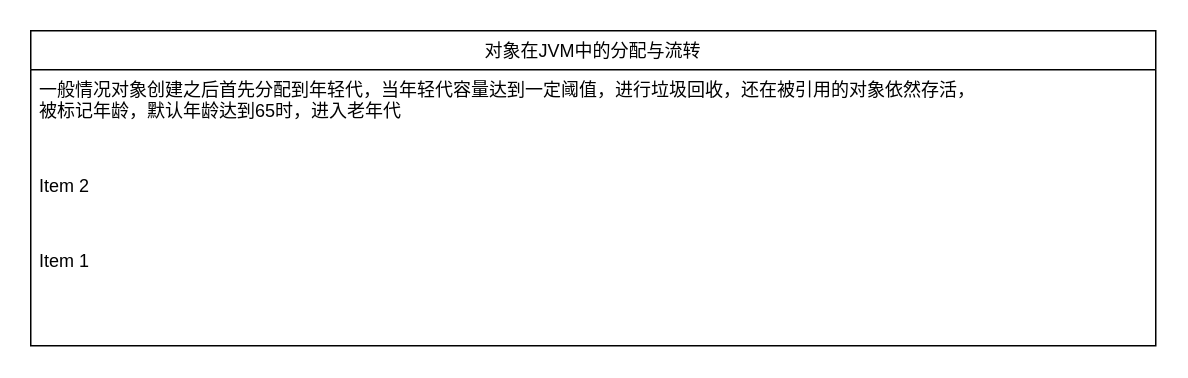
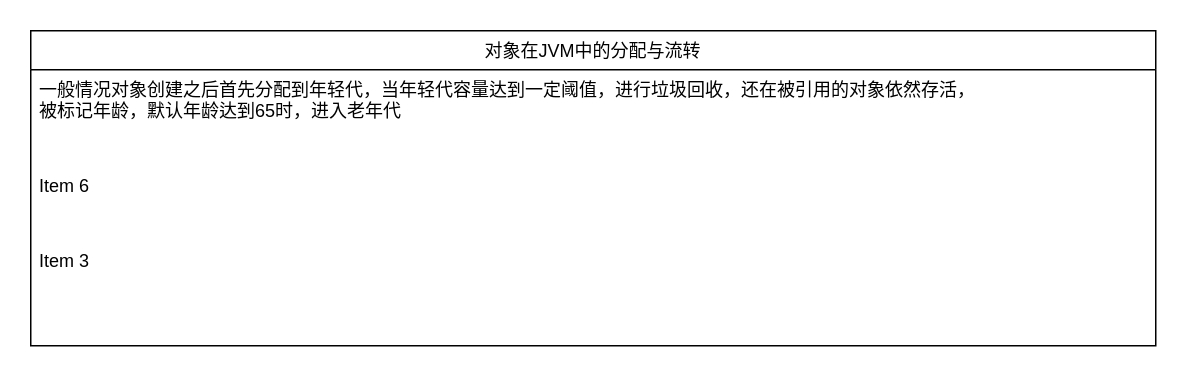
node "Item 2": label "Item 2" -> "Item 6"
node "Item 1": label "Item 1" -> "Item 3"
